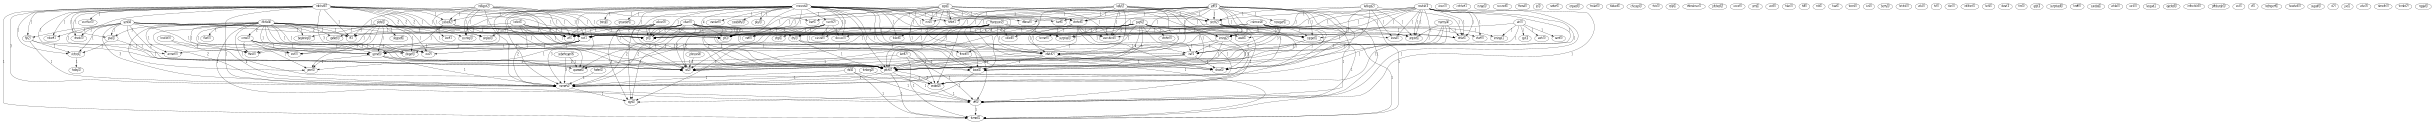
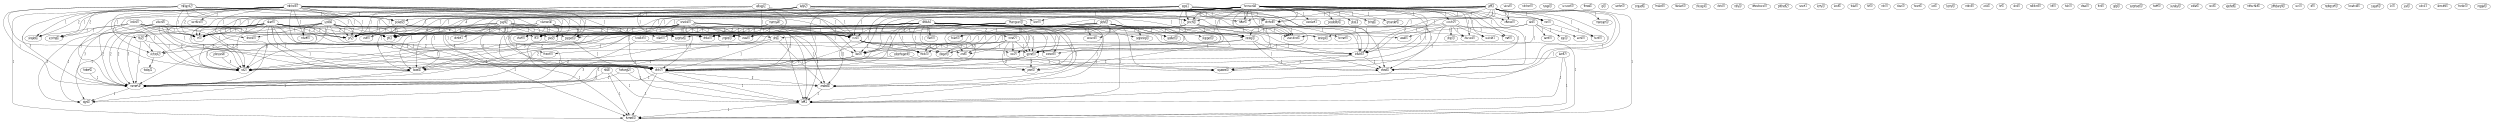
node "bit(1)": added
node "league(1)": removed
node "tomlin(2)": label "tomlin(2)" -> "tomlin(1)"
edge "jeff(3)" -> "base(2)": added, label "1"
edge "orselak(1)" -> "pinch(2)": removed, label "1"
edge "branson(4)" -> "bunt(1)": now "ran(1)" -> "bunt(1)"
edge "espy(1)" -> "run(1)": removed, label "1"
edge "pugh(2)" -> "dry(1)": removed, label "1"
node "season(1)": added
